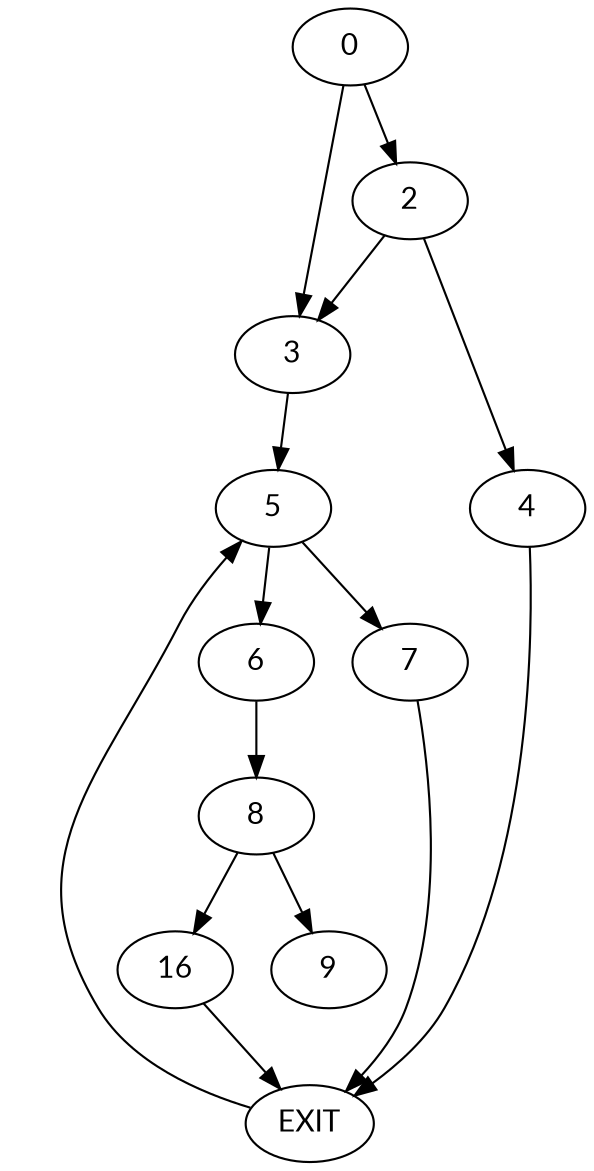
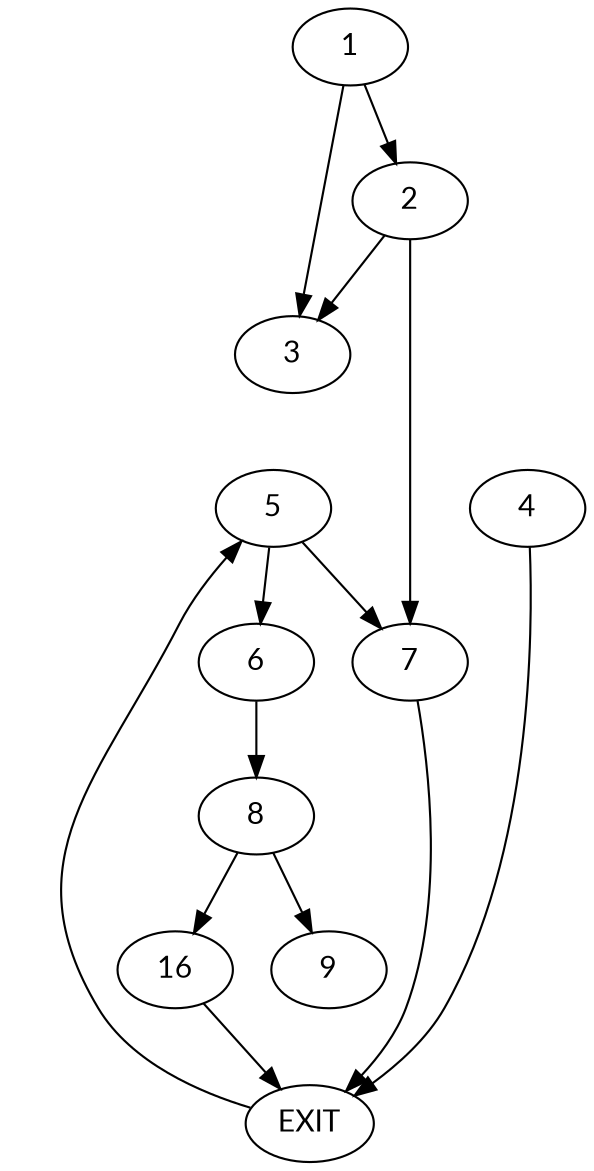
node "0": label "0" -> "1"
edge "2" -> "4": now "2" -> "7"
edge "3" -> "5": removed
